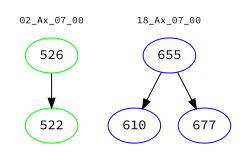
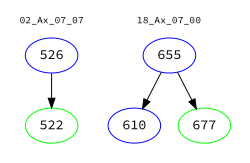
cluster "02_Ax_07_00": label "02_Ax_07_00" -> "02_Ax_07_07"
node "526": color green -> blue
node "677": color blue -> green
